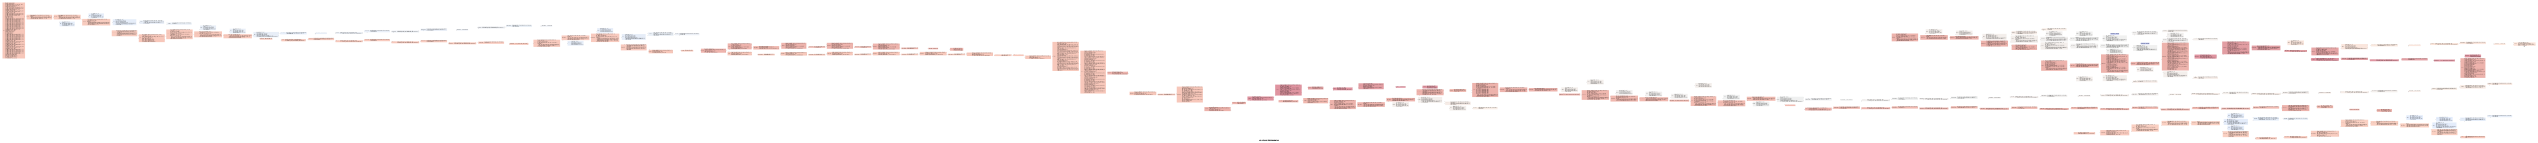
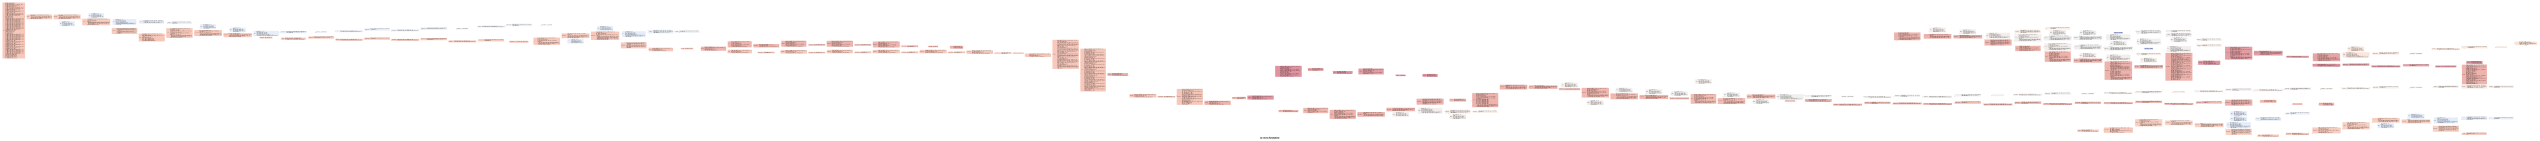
node "cleanup.action419:": removed
node "cleanup.action405:": removed
